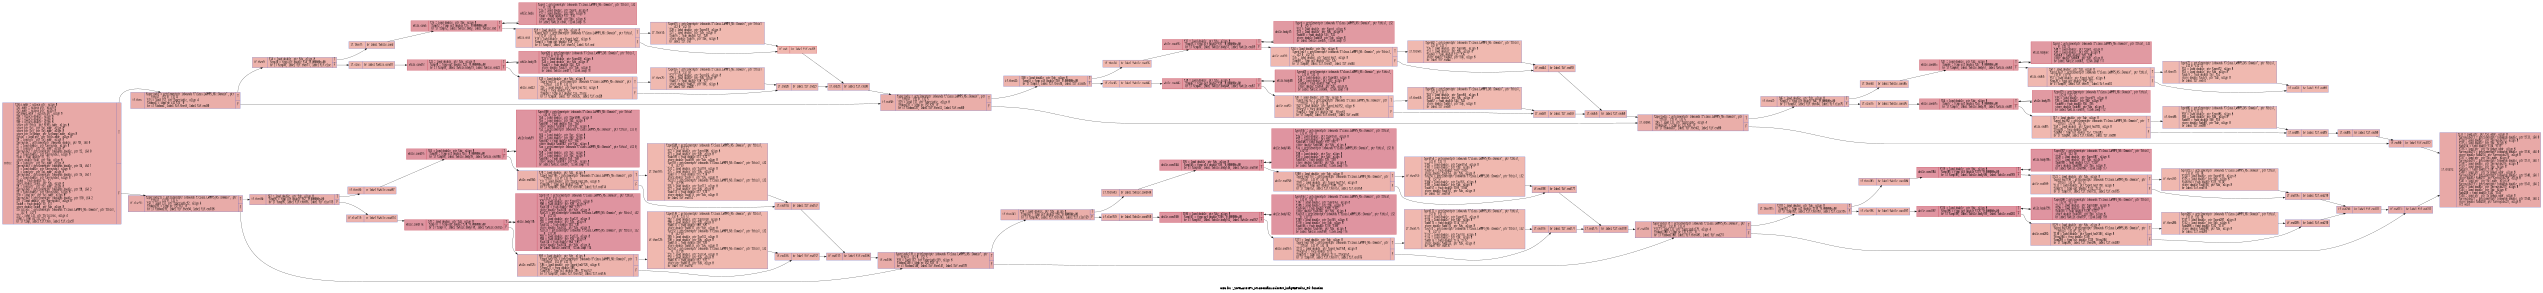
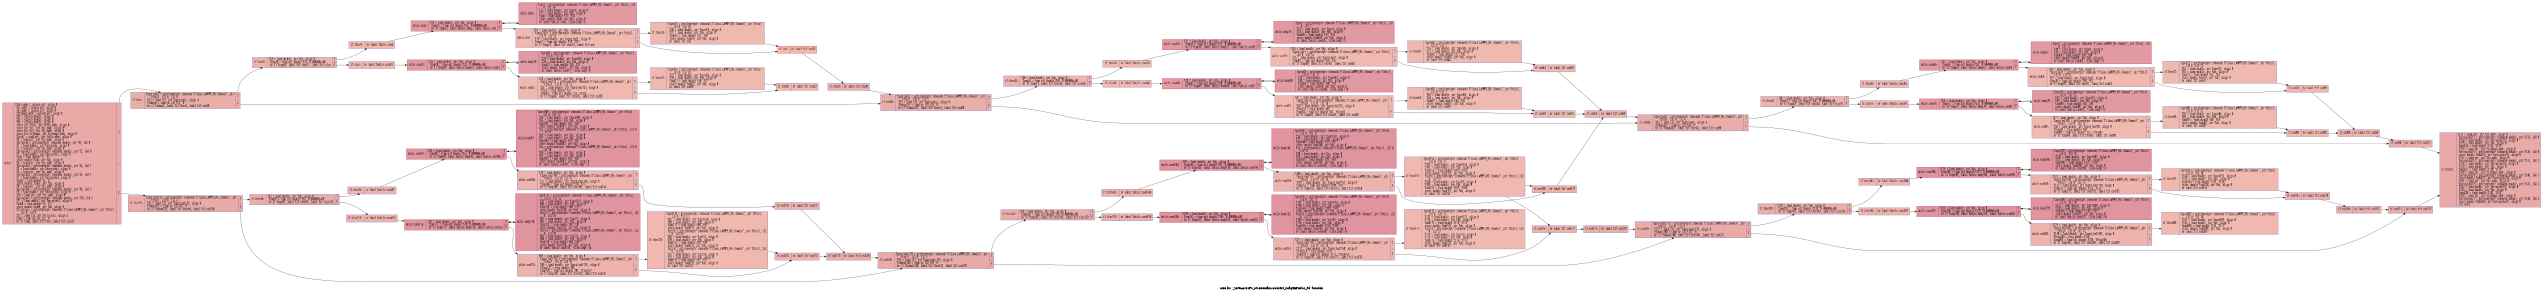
edge "if.end28:" -> "if.end29:": removed
edge "if.end74:" -> "if.end89:": added
node "if.then107:": removed
edge "if.end158:" -> "if.end177:": now "if.end158:" -> "if.end59:"
node "if.end209:": removed
edge "if.then171:" -> "if.end176:": now "if.then153:" -> "if.end176:"
node "if.then129:": text "store ptr %add135, ptr %dx, align 8" -> "store double %add135, ptr %dx, align 8"
